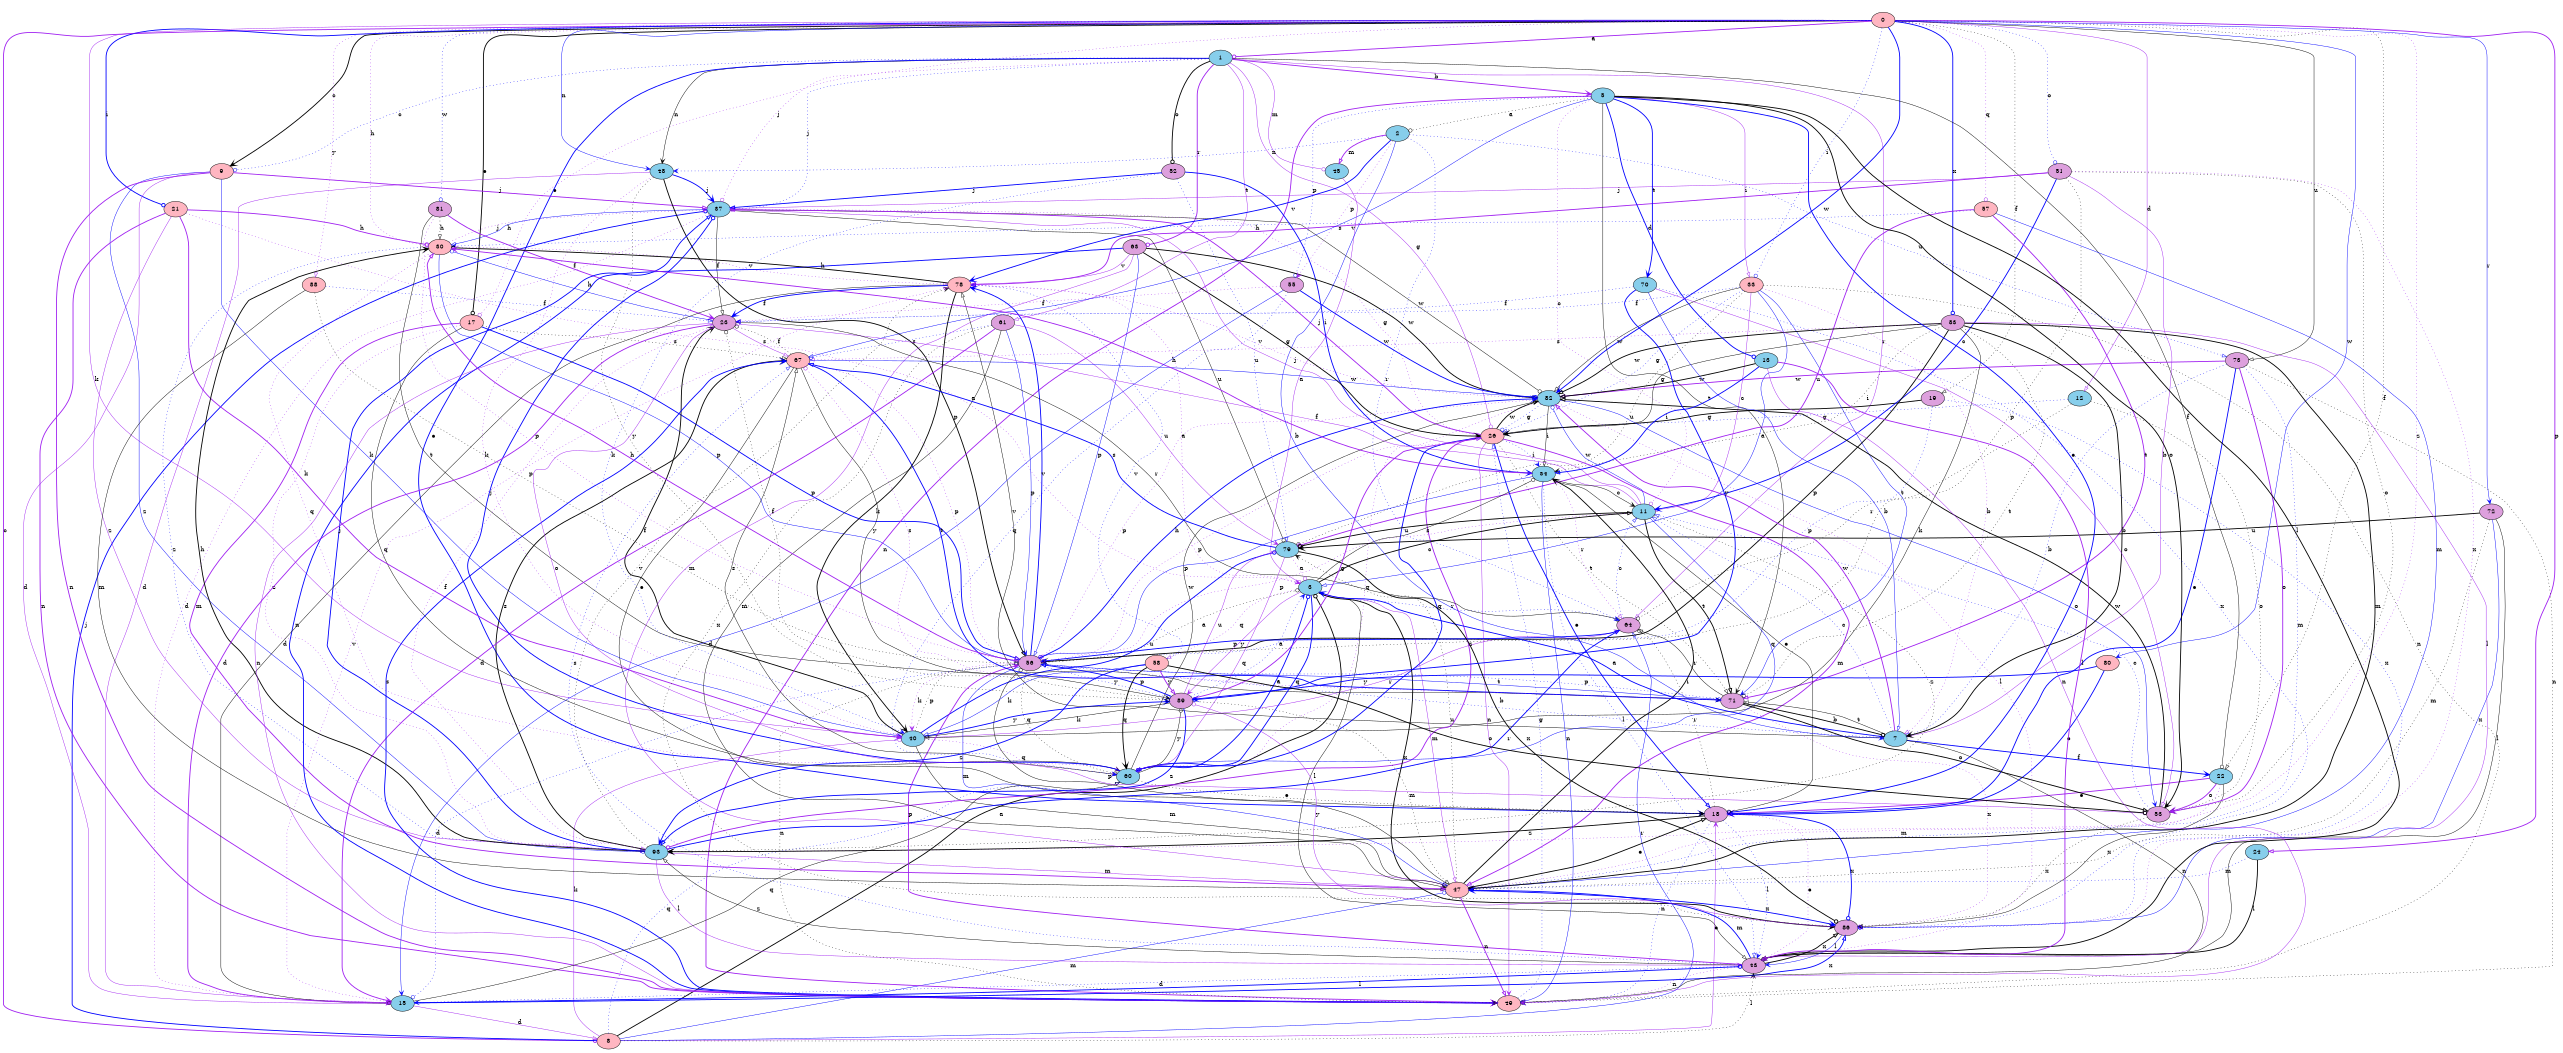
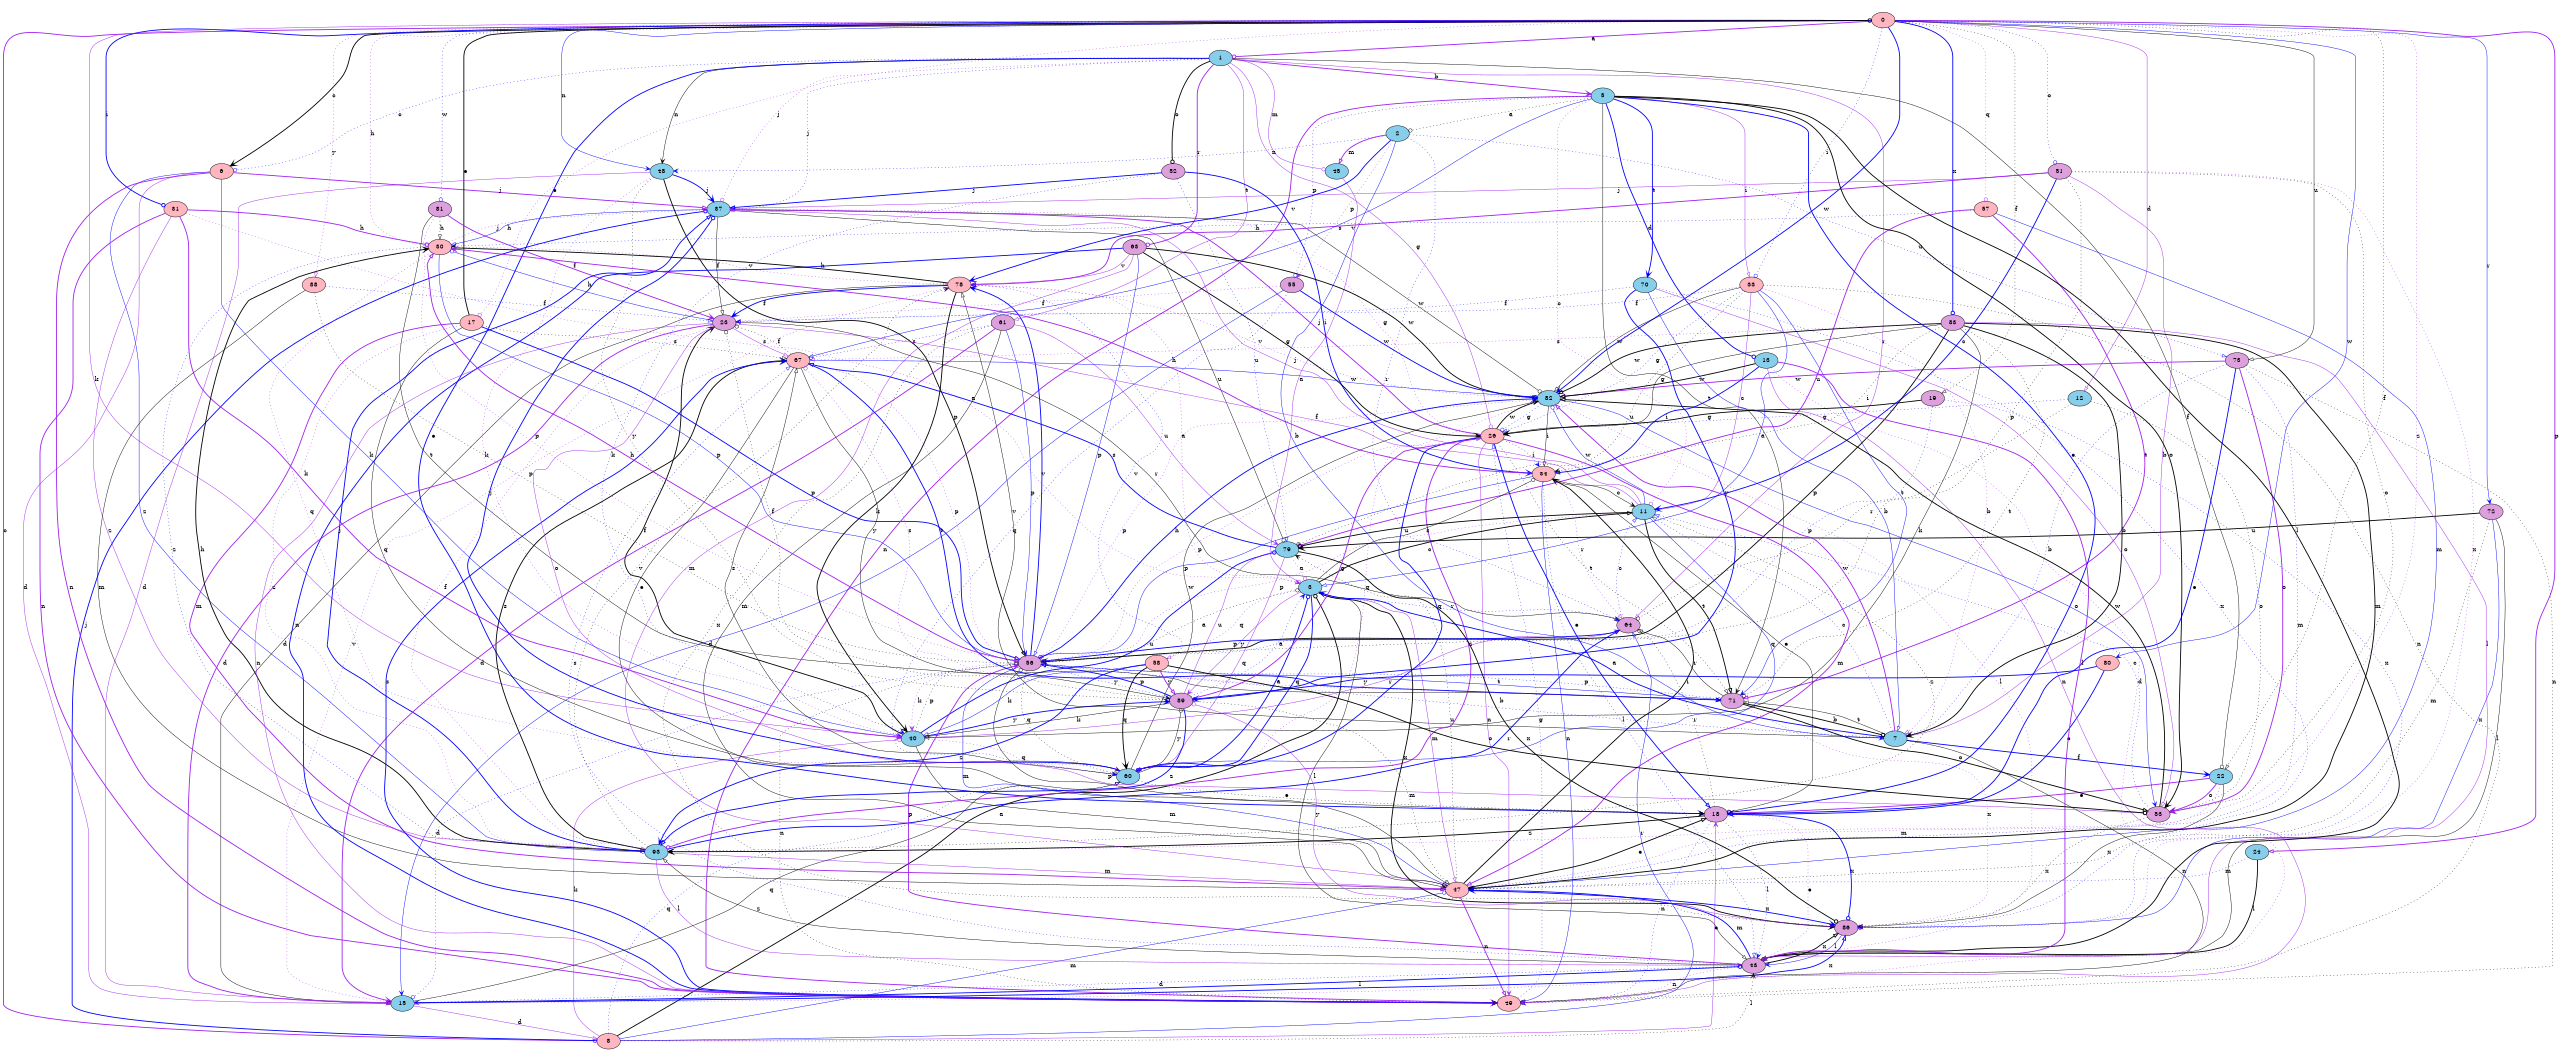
edge "0" -> "17": reversed
node "9": label "9" -> "6"
node "21": label "21" -> "31"
node "34": fillcolor skyblue -> lightpink
edge "37" -> "15": now "13" -> "15"
